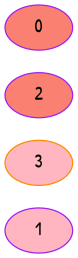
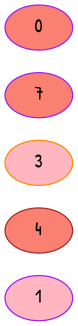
node "2": label "2" -> "7"
node "4": added
